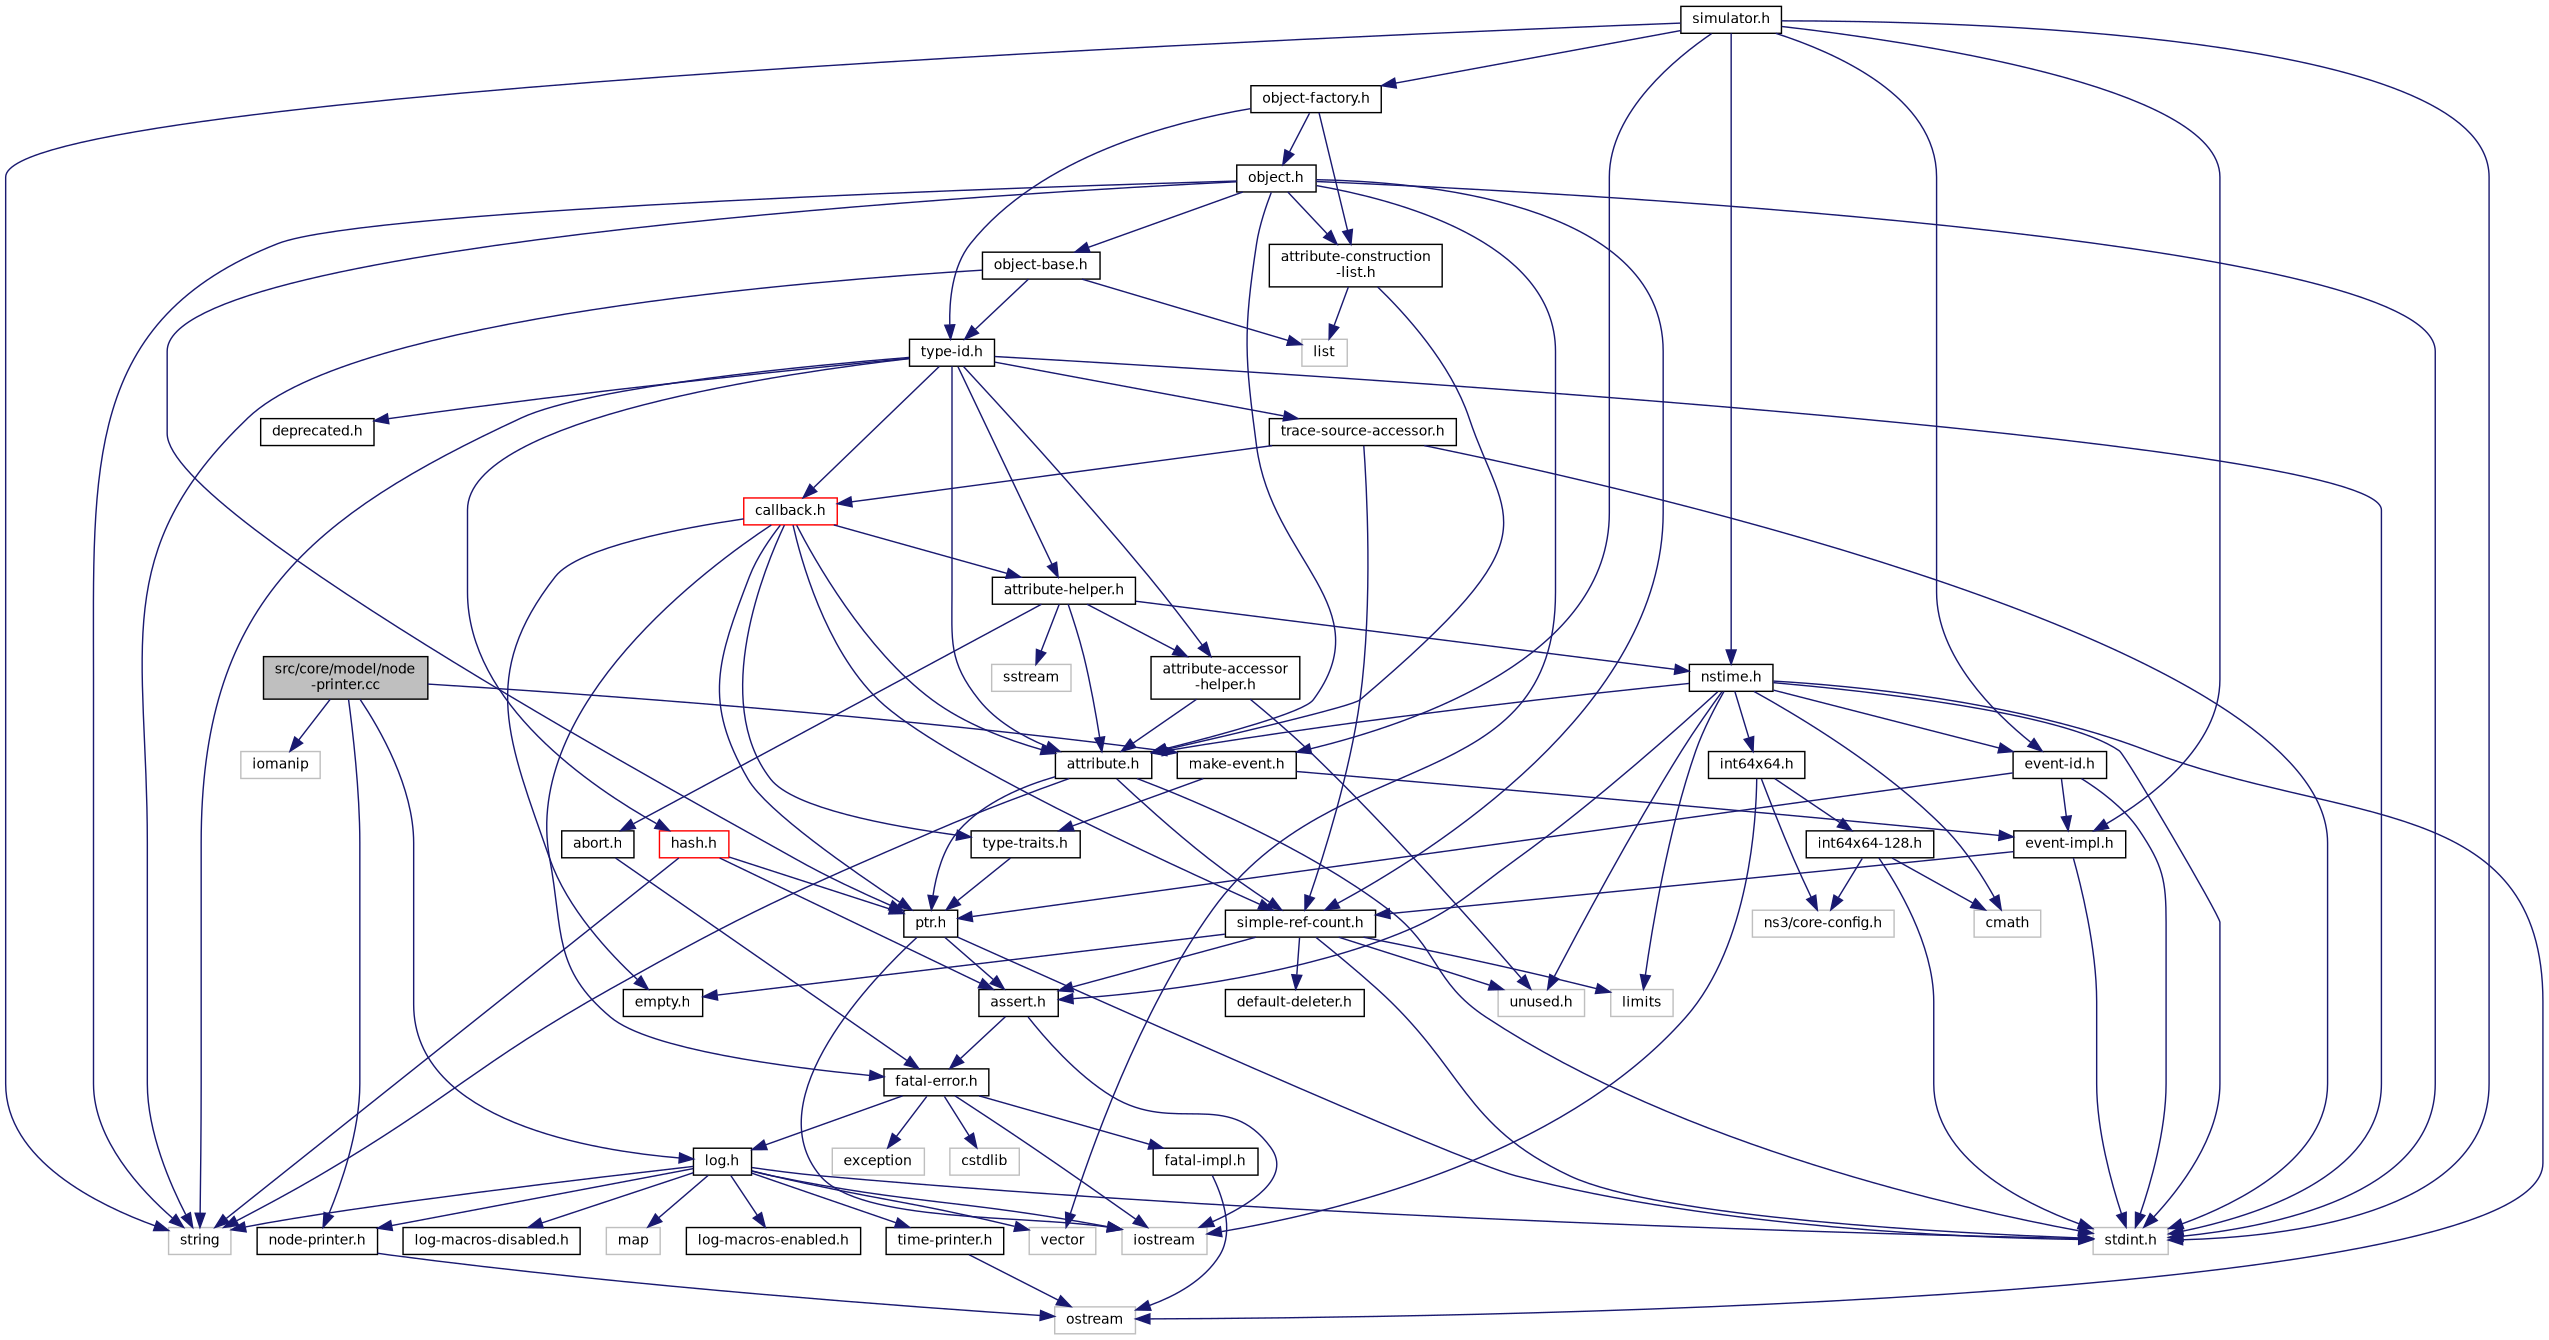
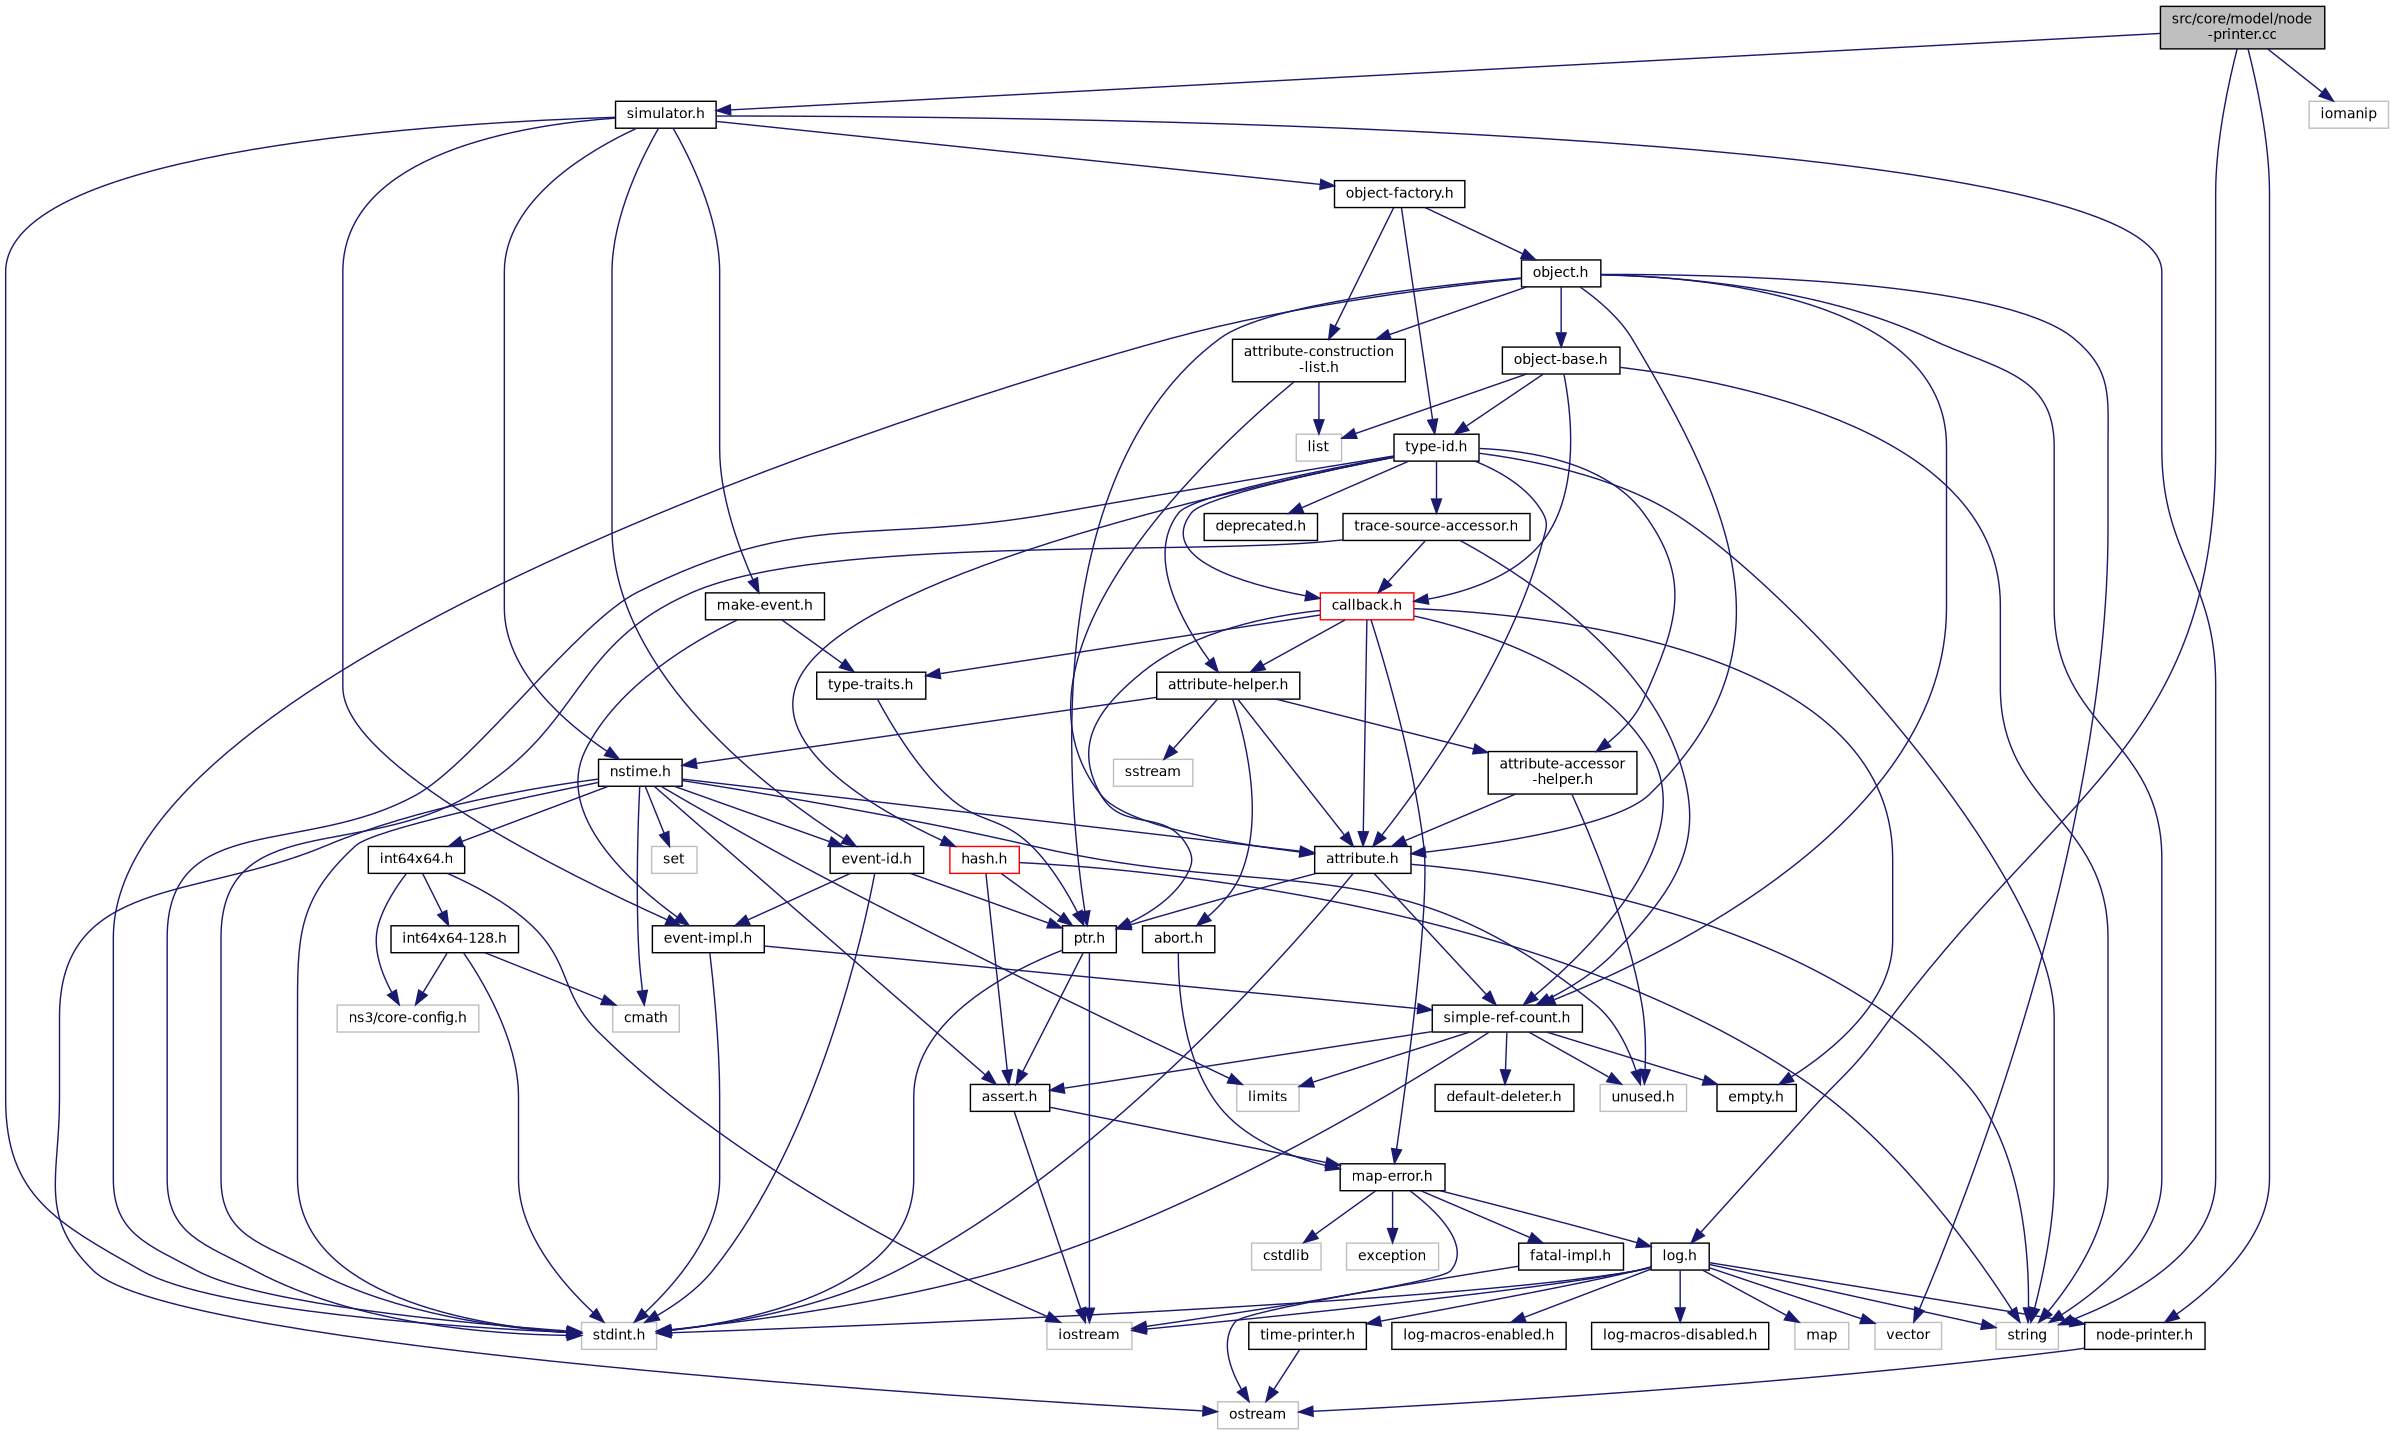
edge "object-base.h" -> "callback.h": added
edge "src/core/model/node -printer.cc" -> "make-event.h": now "src/core/model/node -printer.cc" -> "simulator.h"
node "set": added
node "fatal-error.h": label "fatal-error.h" -> "map-error.h"
